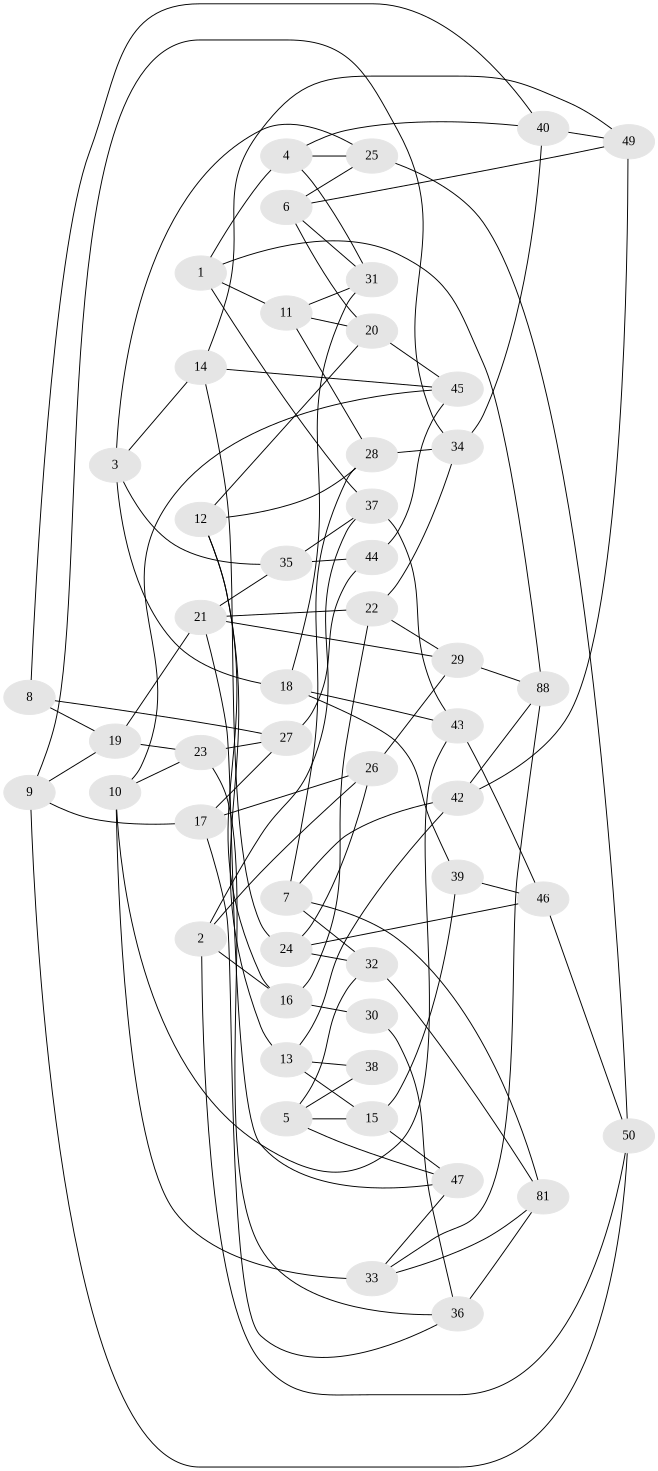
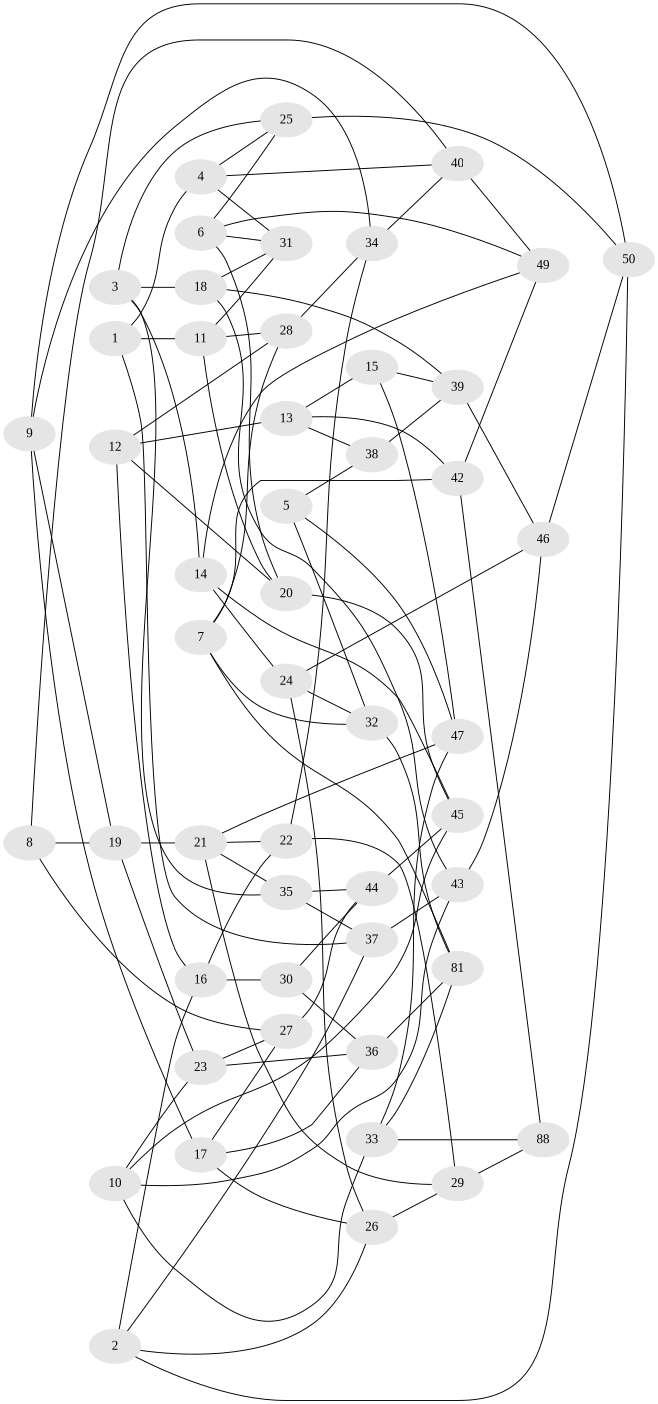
edge "1" -- "88": removed
edge "39" -- "38": added
edge "44" -- "30": added
edge "5" -- "15": removed
